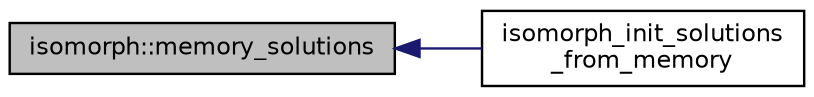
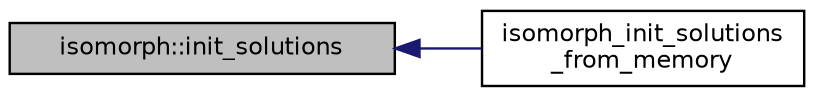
node "isomorph::memory_solutions": label "isomorph::memory_solutions" -> "isomorph::init_solutions"
